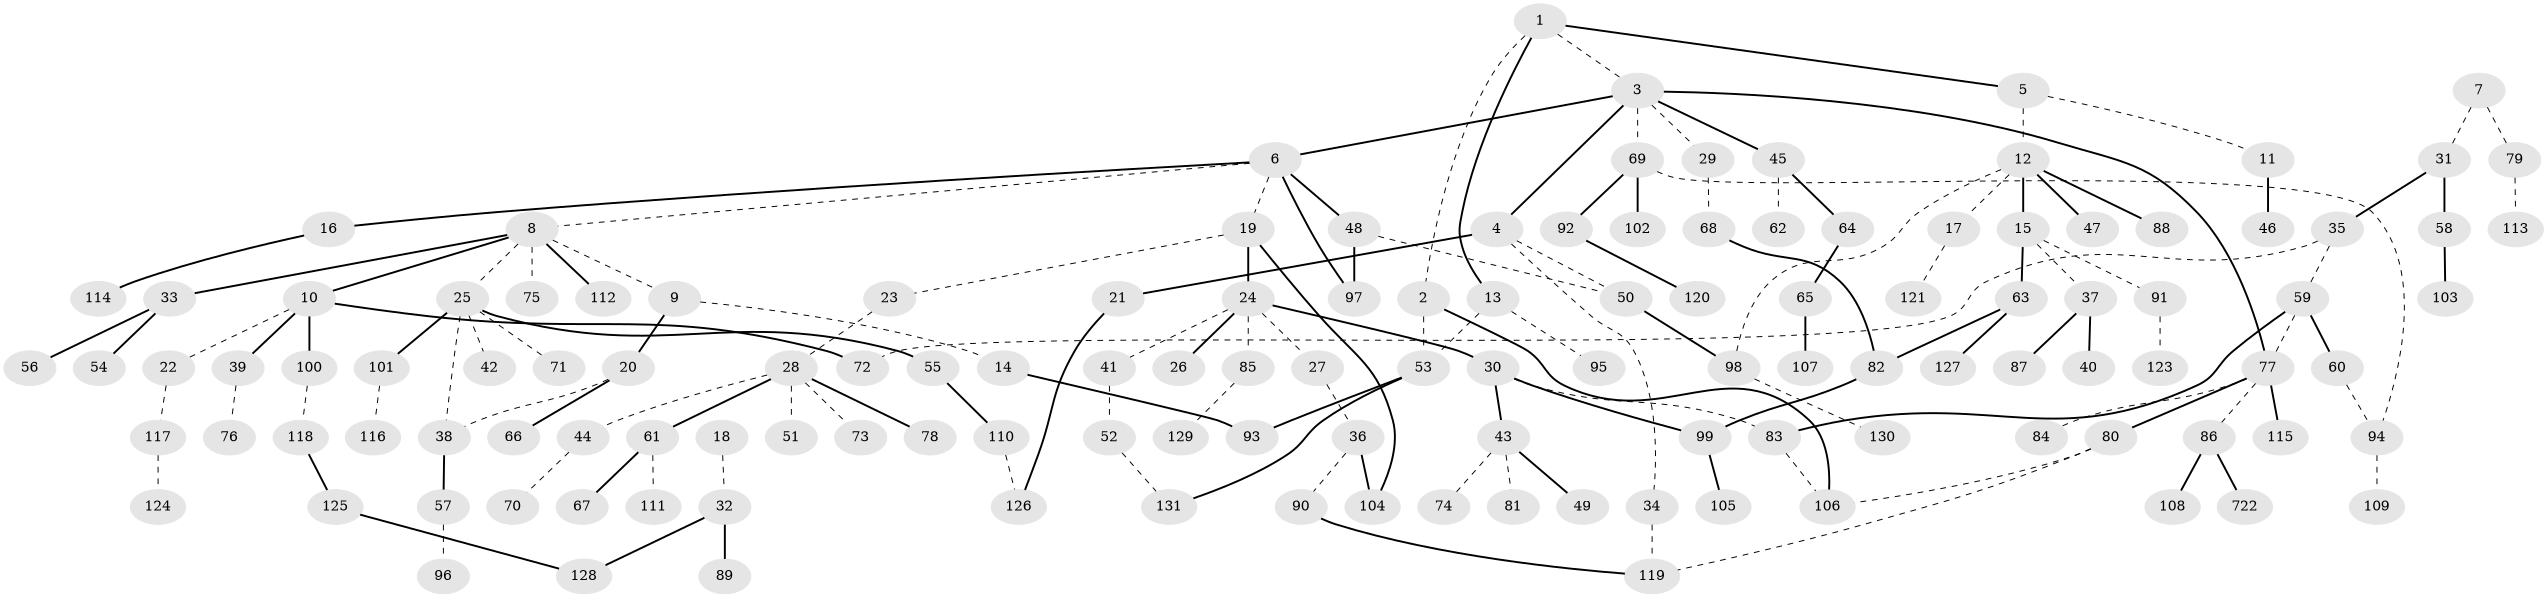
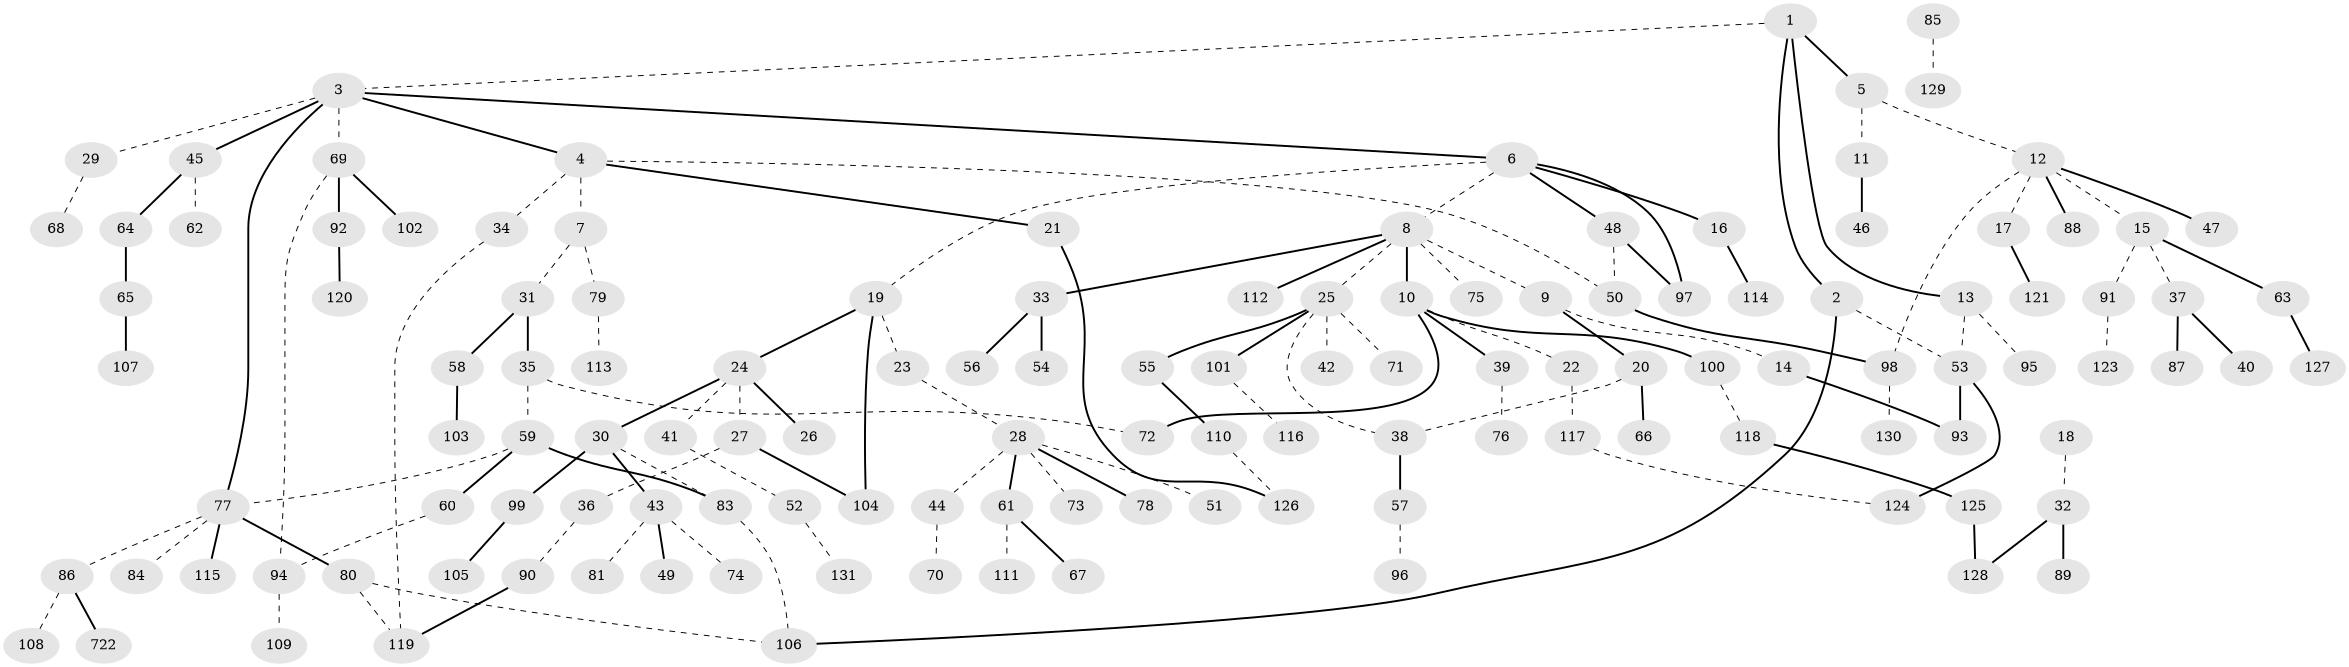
edge "1" -- "2": style dashed -> bold
edge "4" -- "7": added
edge "12" -- "15": style bold -> dashed
edge "17" -- "121": style dashed -> bold
edge "24" -- "85": removed
node "82": removed
edge "53" -- "131": now "53" -- "124"
edge "36" -- "104": now "27" -- "104"
edge "86" -- "108": style bold -> dashed
